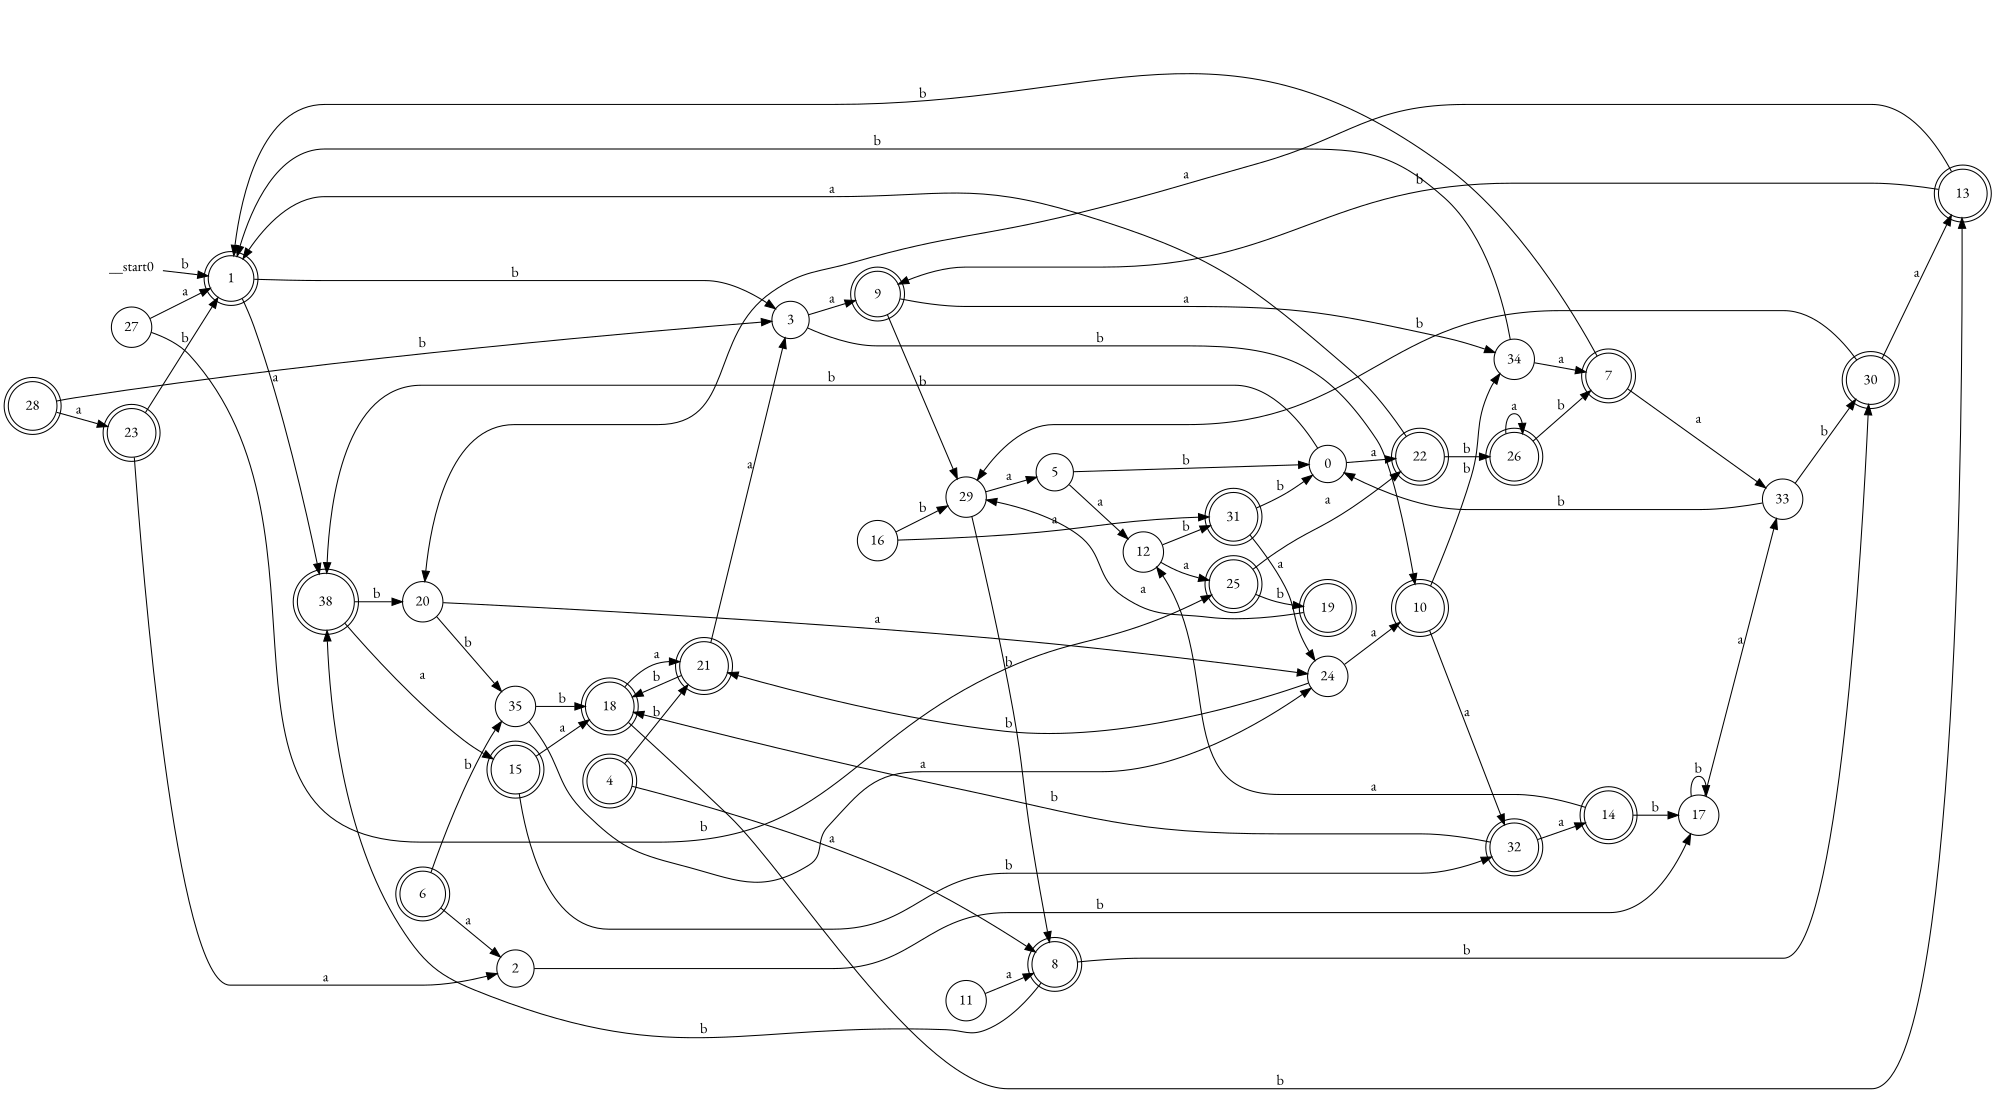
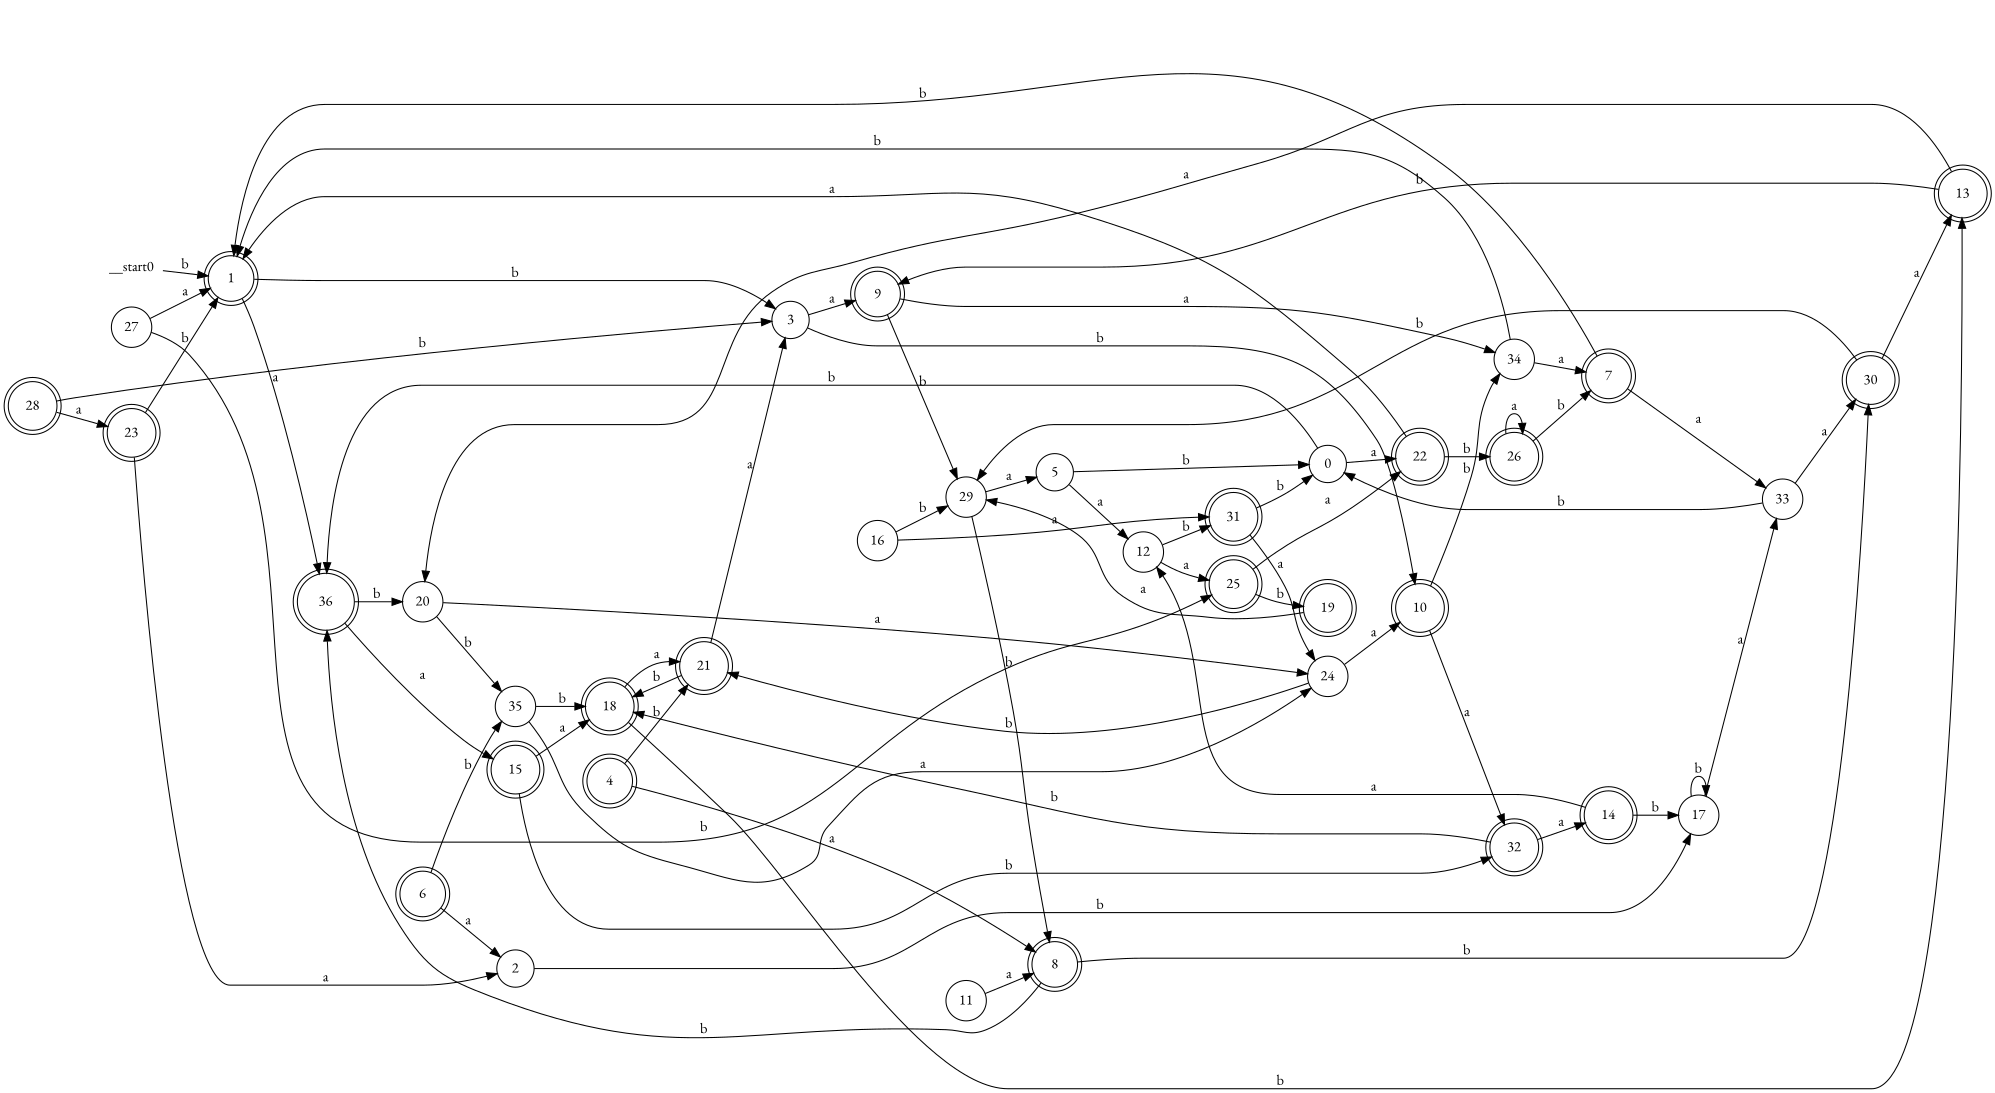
edge "33" -> "30": label "b" -> "a"
node "38": label "38" -> "36"
